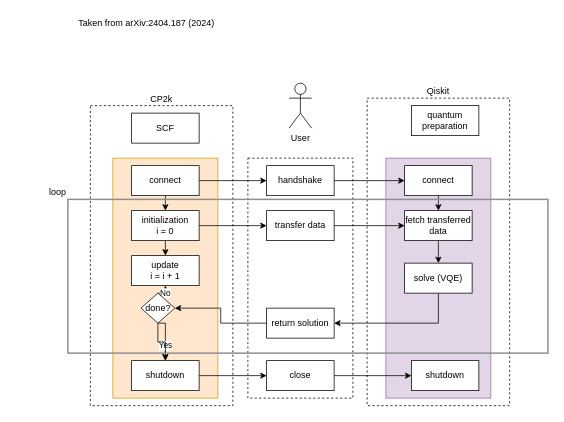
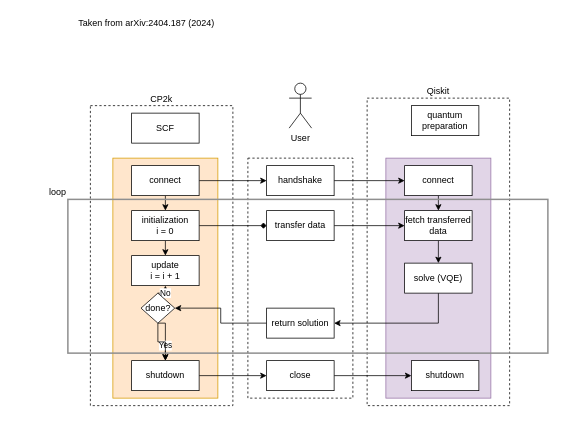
edge "initialization i = 0" -> "transfer data": arrowhead classic -> diamond
